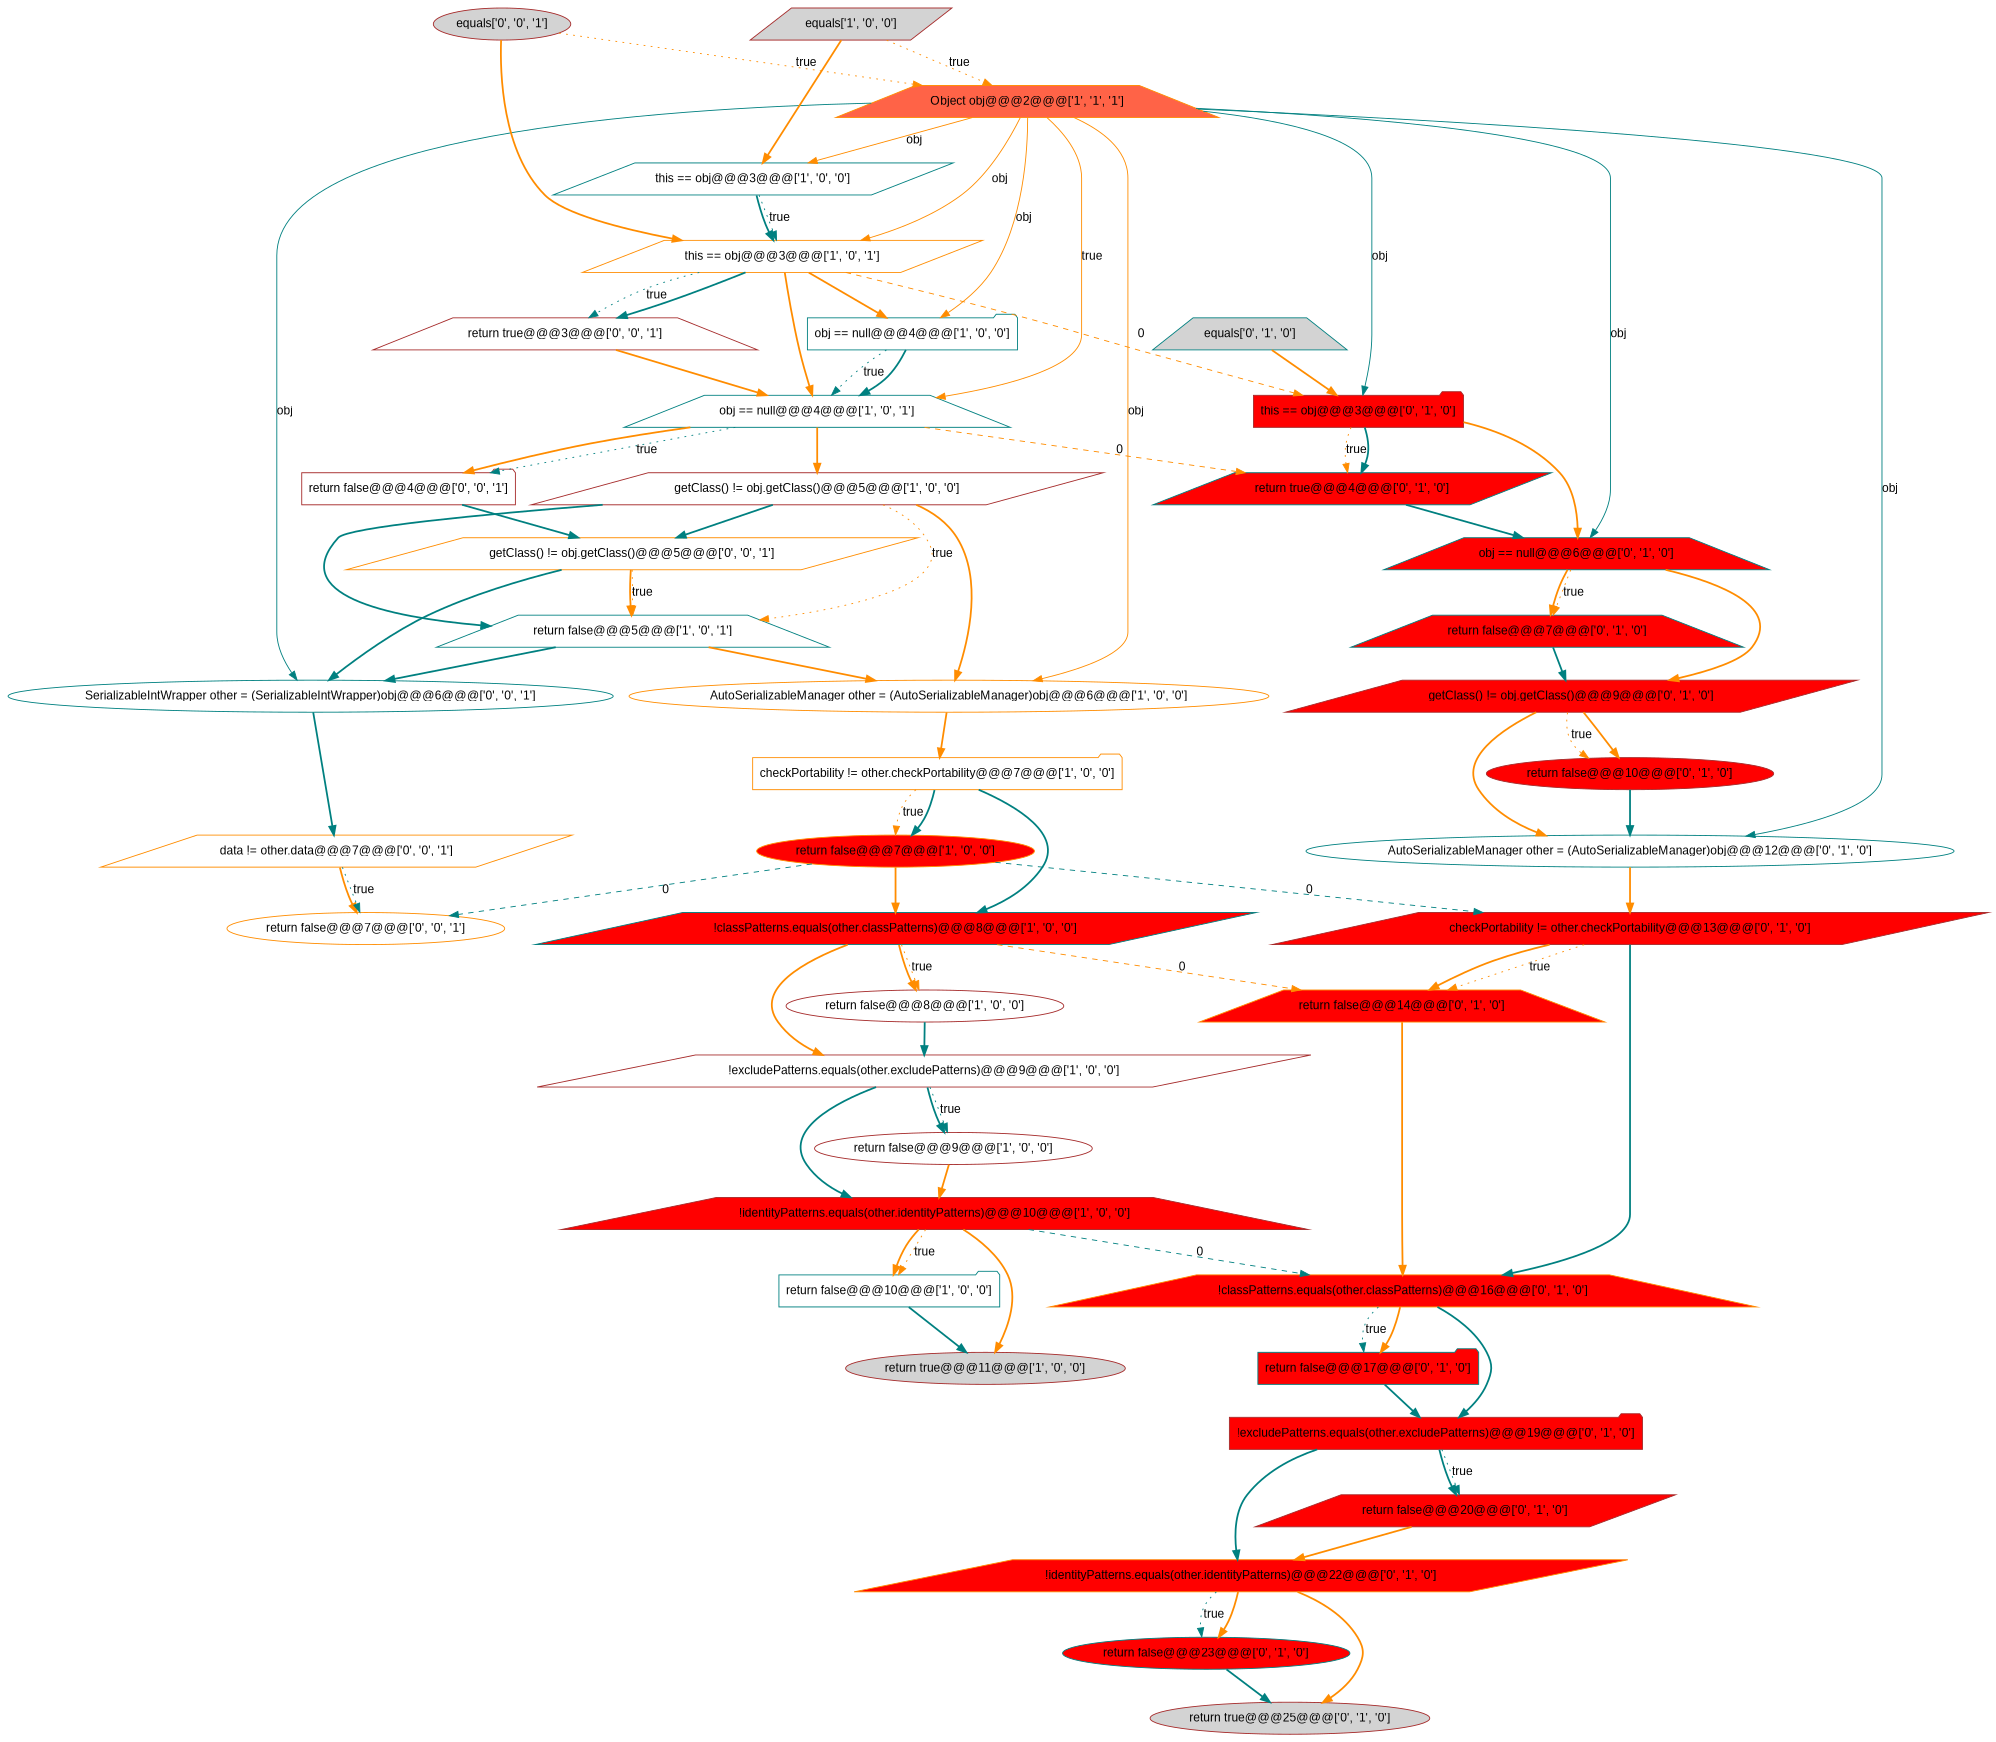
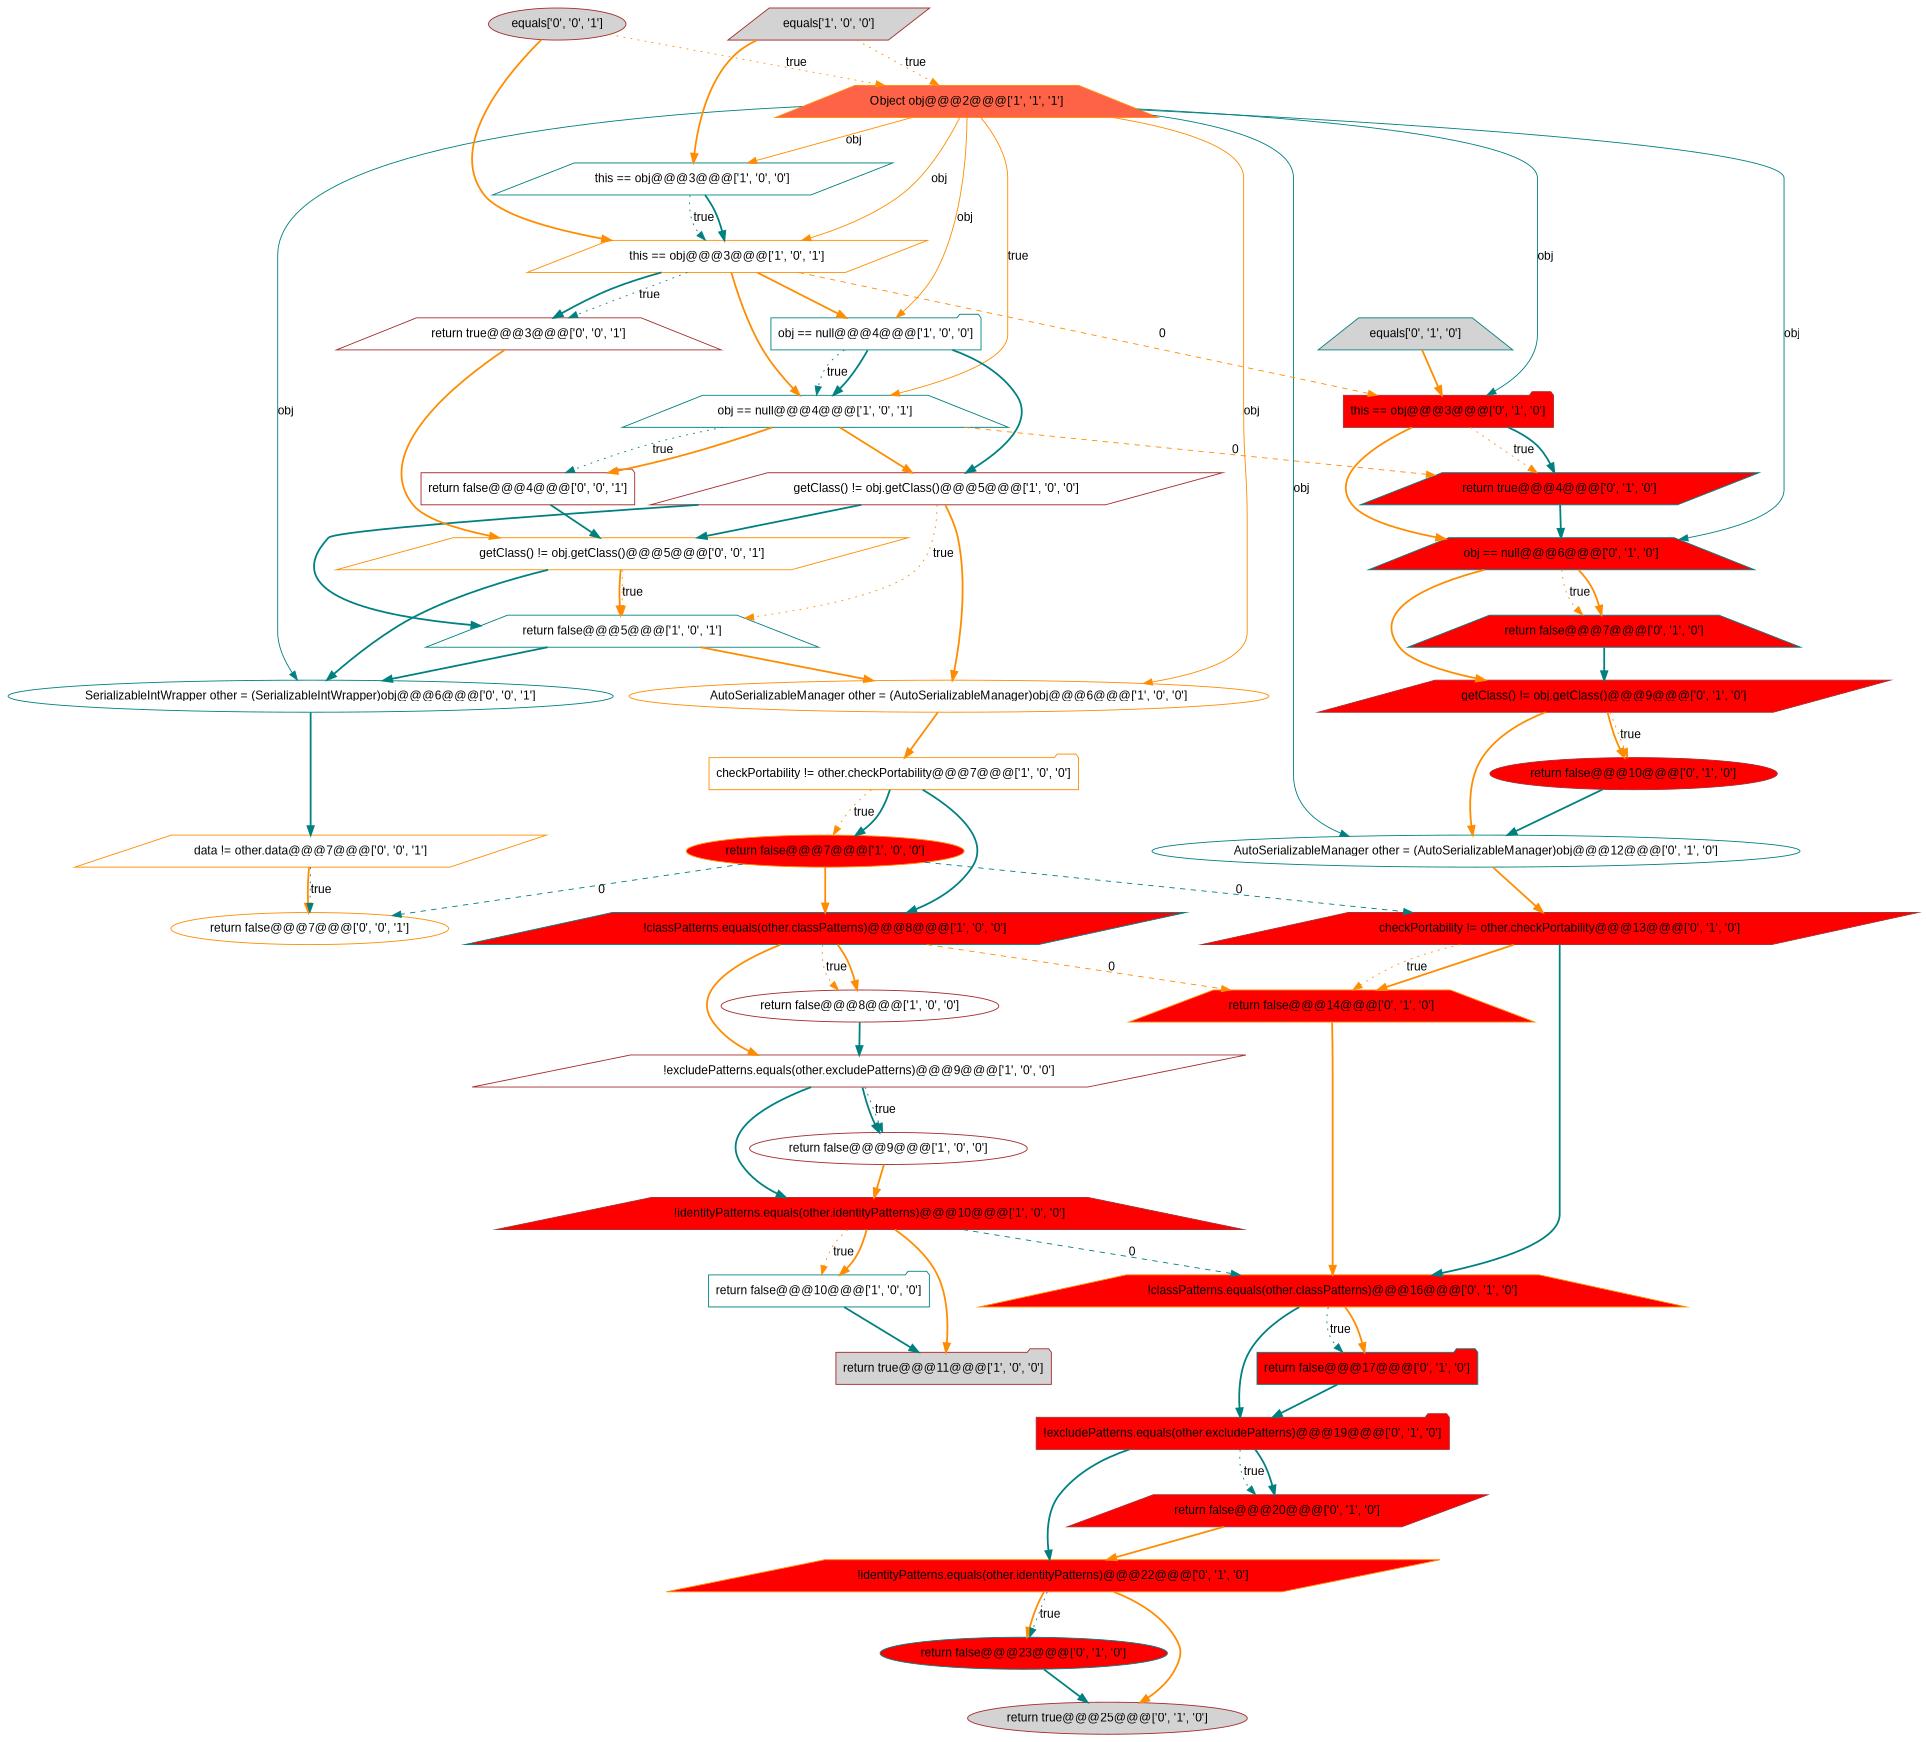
edge "return true@@@3@@@['0', '0', '1']" -> "obj == null@@@4@@@['1', '0', '1']": now "return true@@@3@@@['0', '0', '1']" -> "getClass() != obj.getClass()@@@5@@@['0', '0', '1']"
edge "obj == null@@@4@@@['1', '0', '0']" -> "getClass() != obj.getClass()@@@5@@@['1', '0', '0']": added
node "return true@@@11@@@['1', '0', '0']": shape ellipse -> folder
